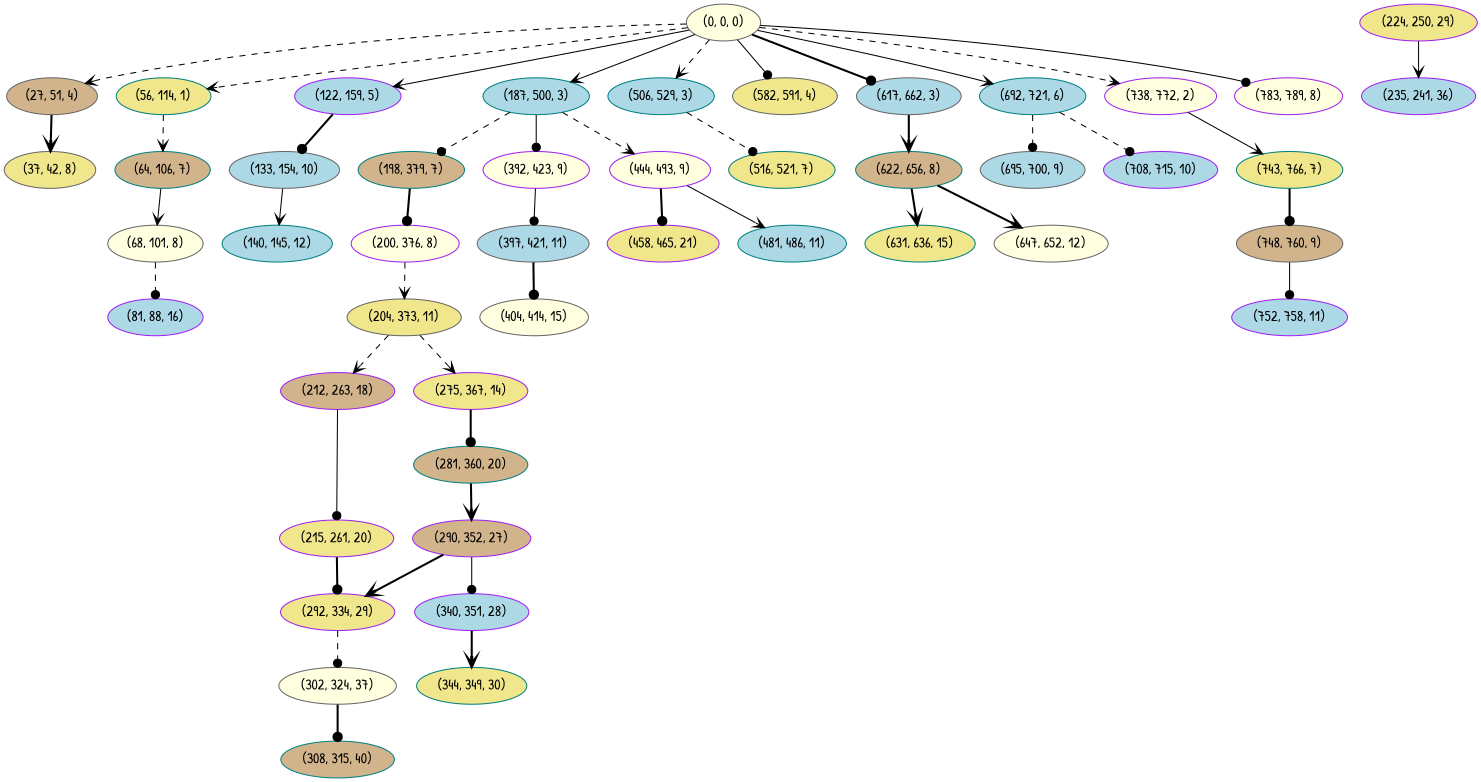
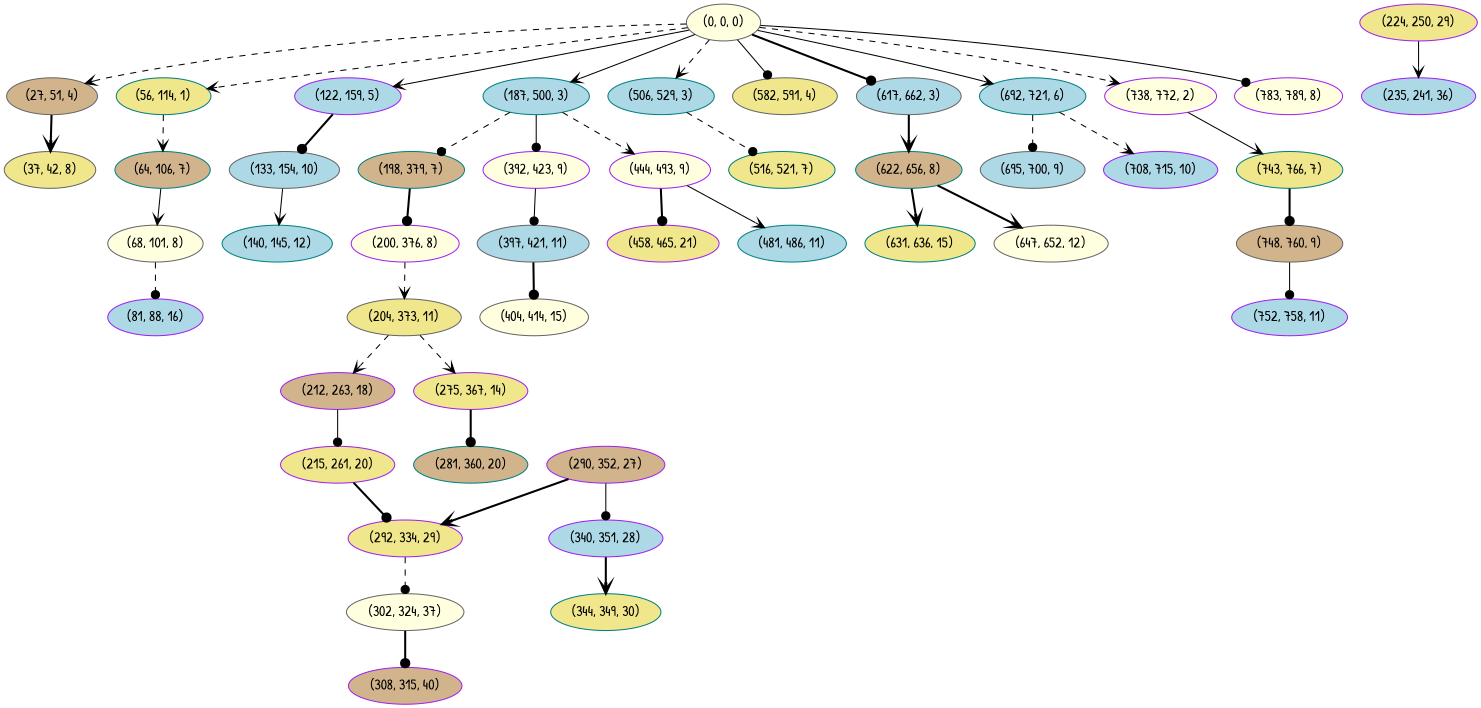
edge "(692, 721, 6)" -> "(708, 715, 10)": arrowhead dot -> vee
edge "(281, 360, 20)" -> "(290, 352, 27)": removed
node "(308, 315, 40)": color teal -> purple
